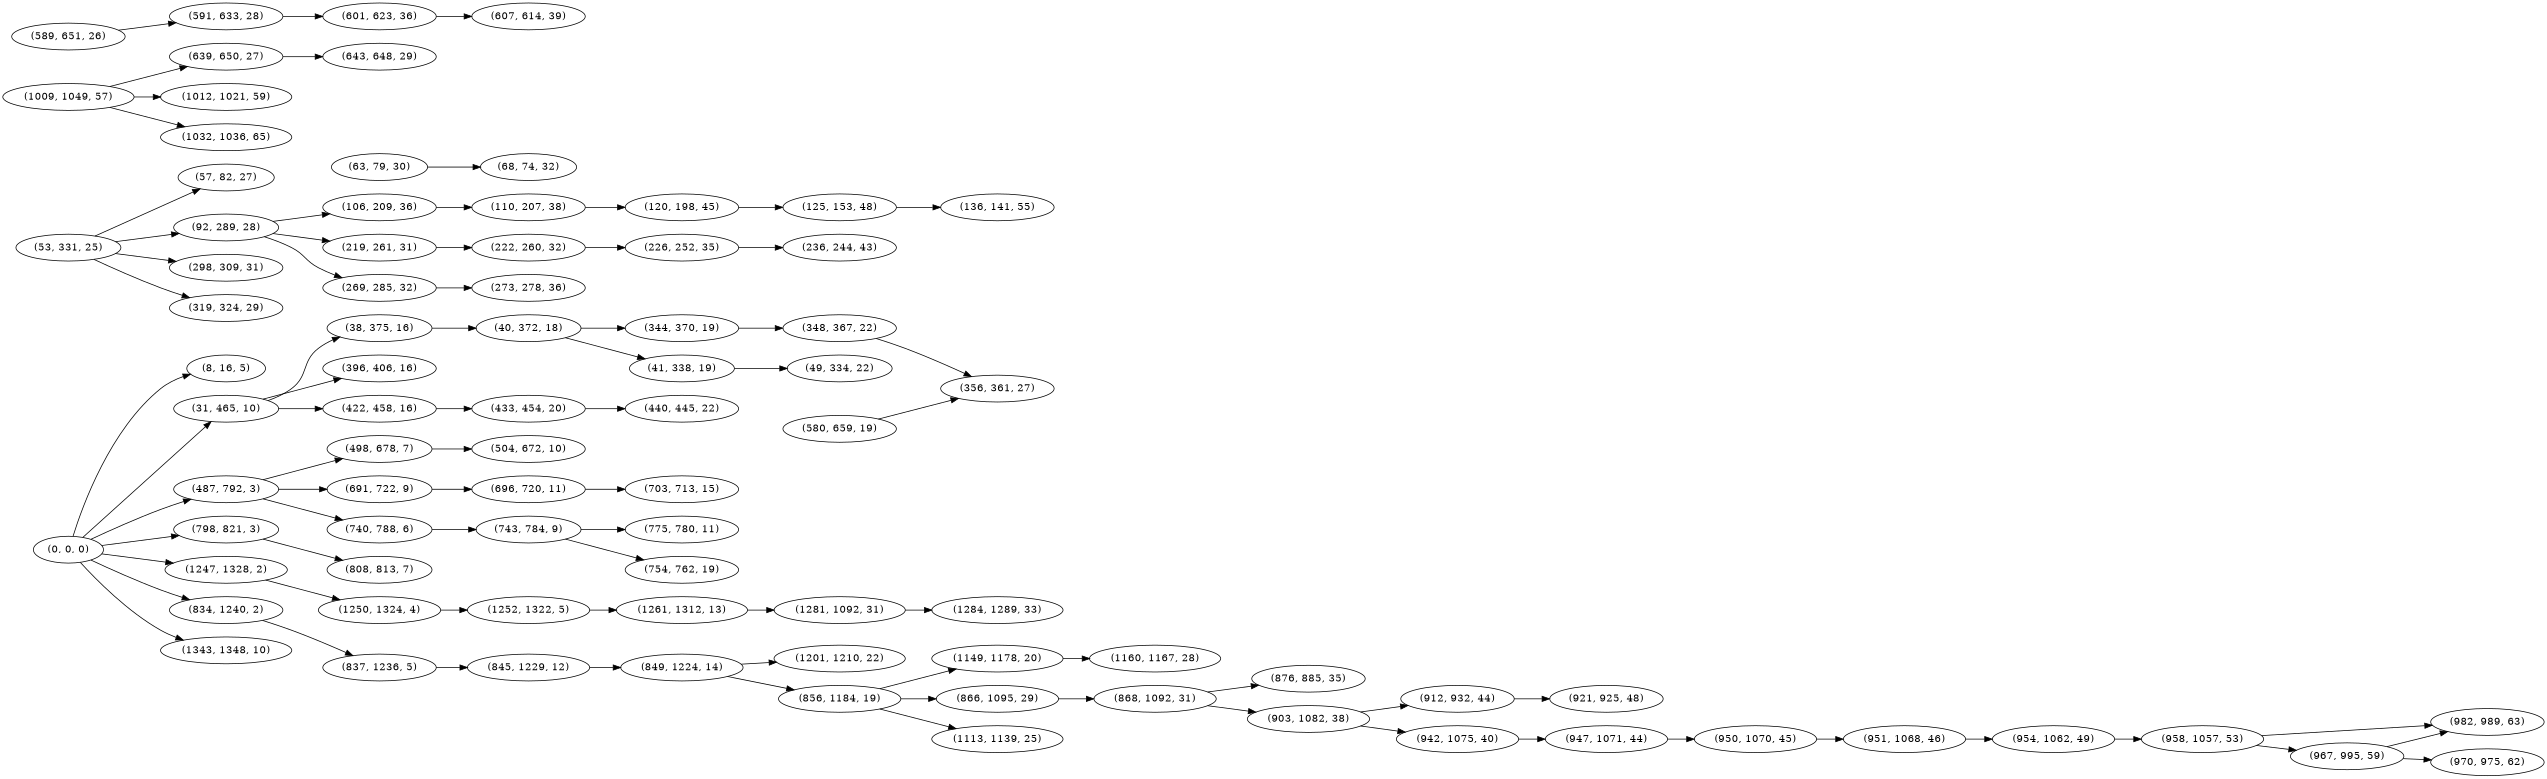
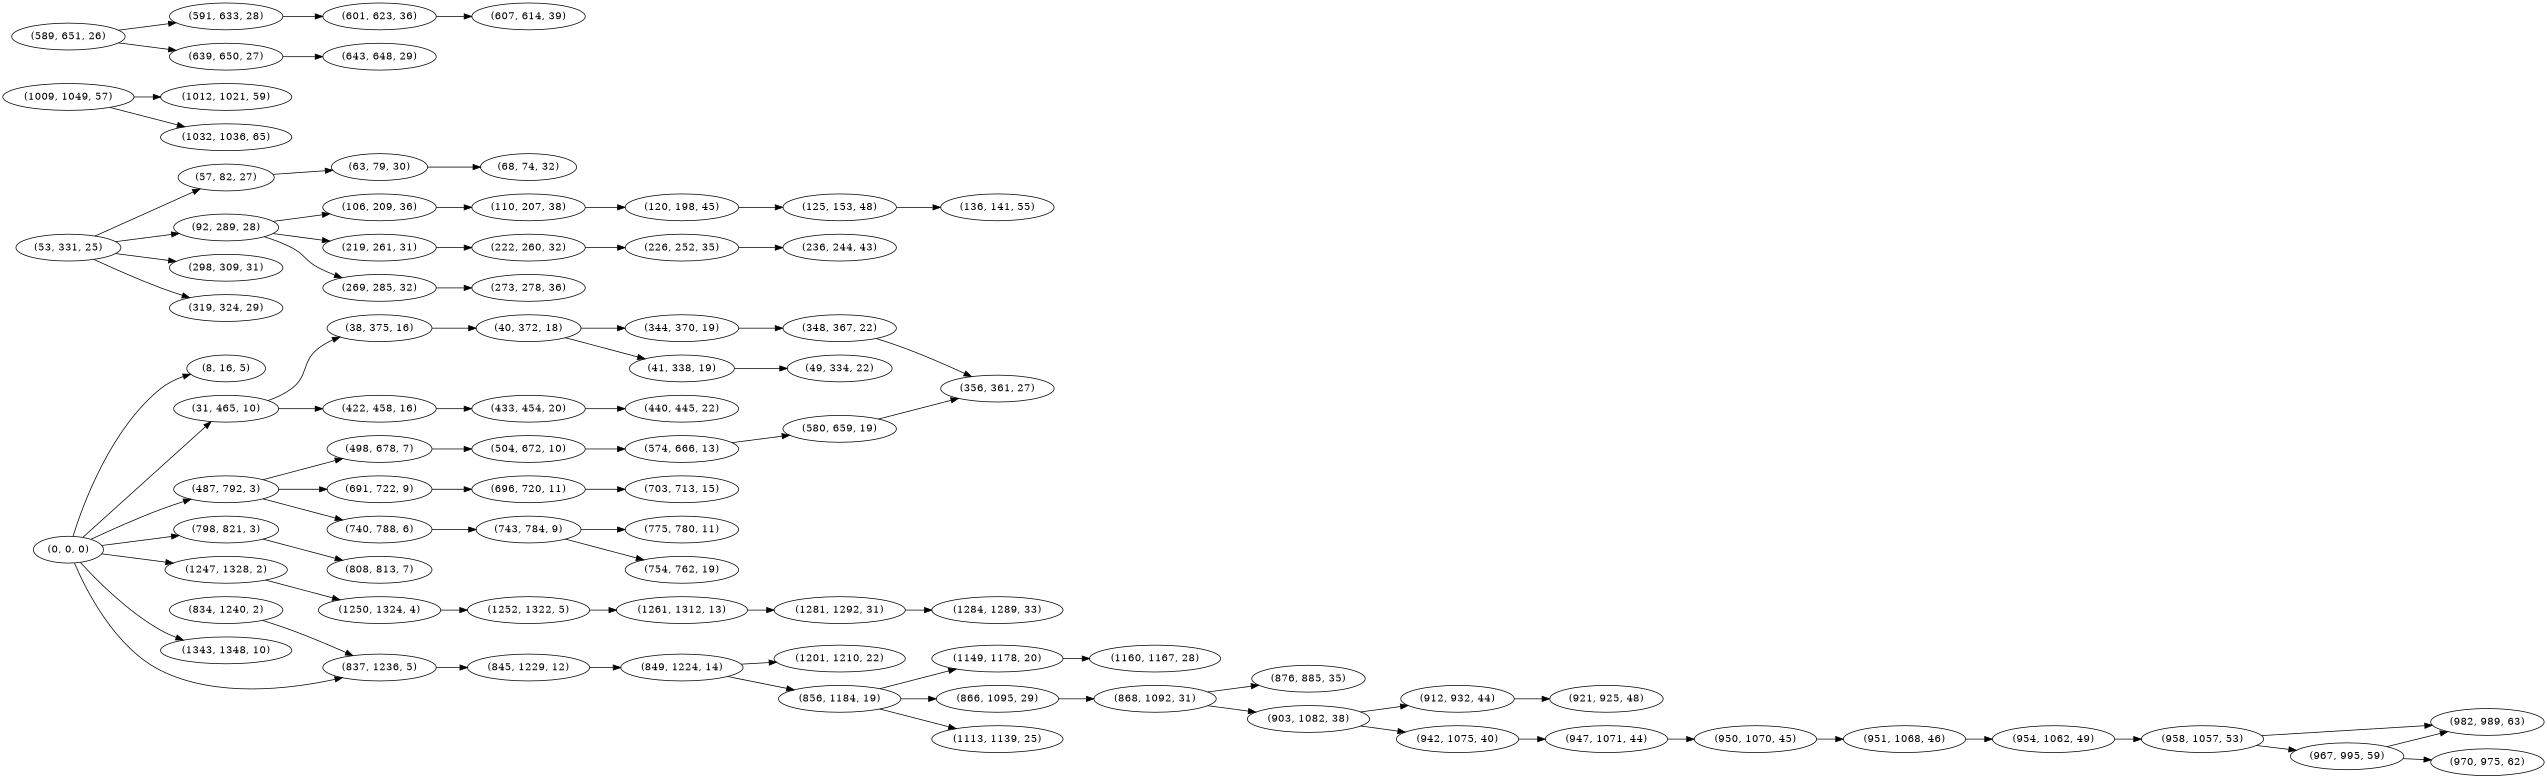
edge "(1009, 1049, 57)" -> "(639, 650, 27)": now "(589, 651, 26)" -> "(639, 650, 27)"
edge "(57, 82, 27)" -> "(63, 79, 30)": added
node "(396, 406, 16)": removed
node "(574, 666, 13)": added
edge "(0, 0, 0)" -> "(834, 1240, 2)": now "(0, 0, 0)" -> "(837, 1236, 5)"
node "(1281, 1092, 31)": label "(1281, 1092, 31)" -> "(1281, 1292, 31)"
